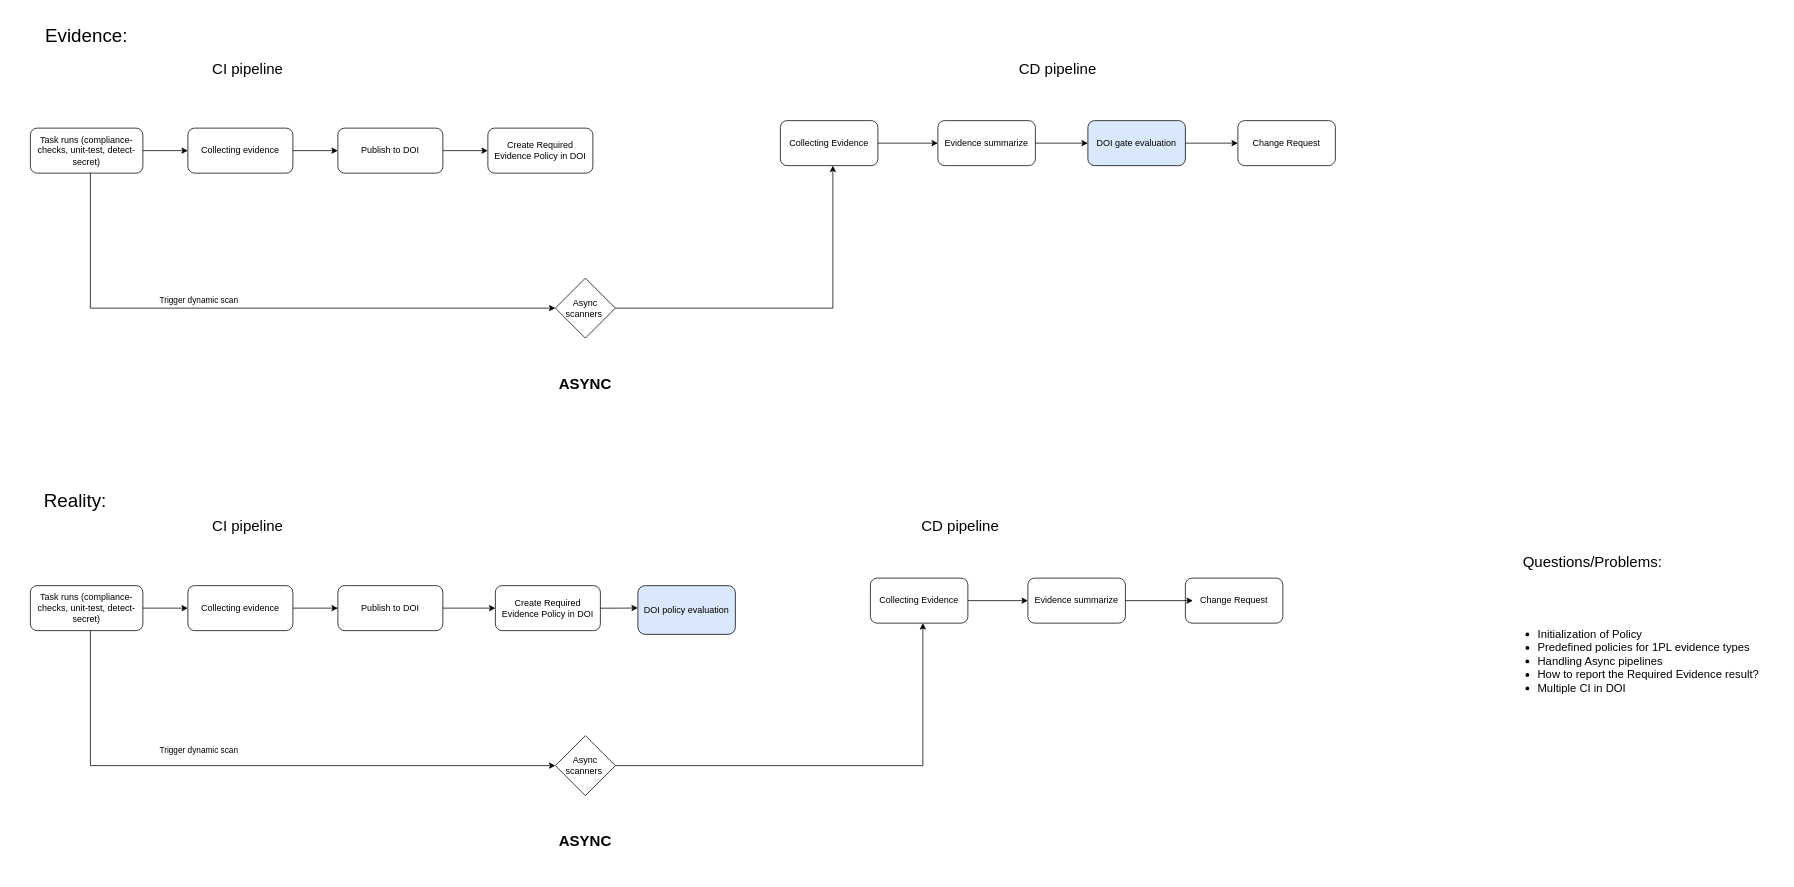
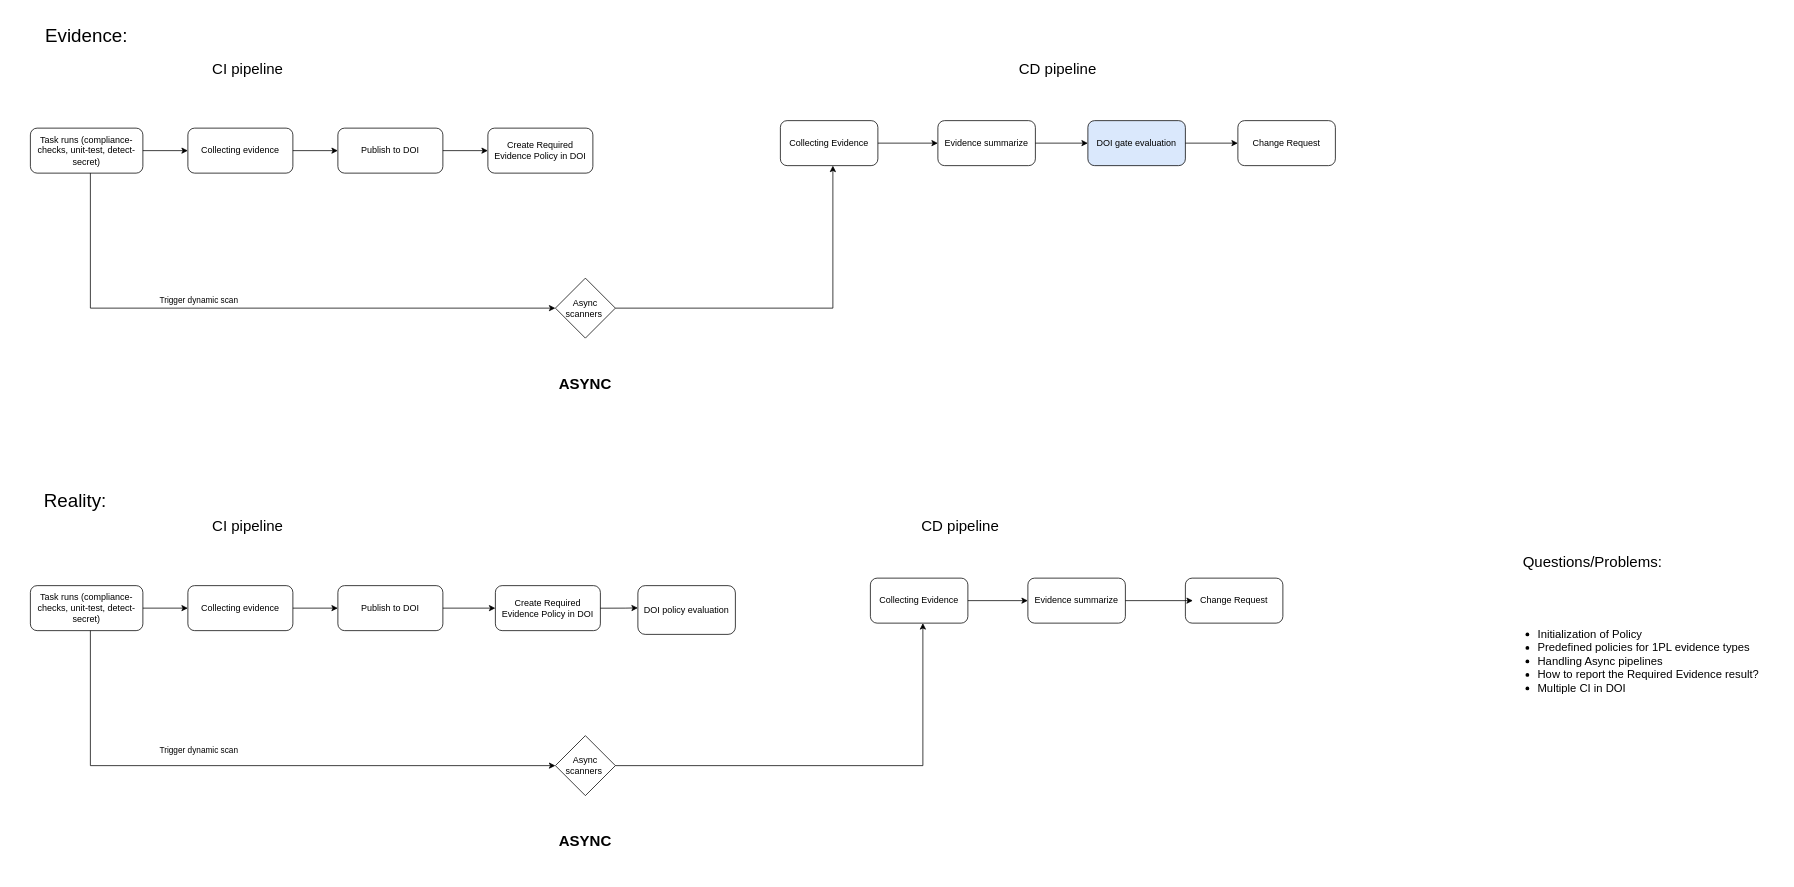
node "DOI policy evaluation": fillcolor #dae8fc -> #ffffff
